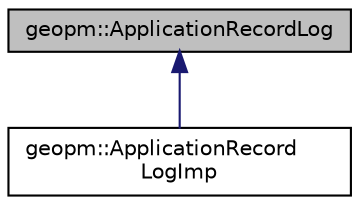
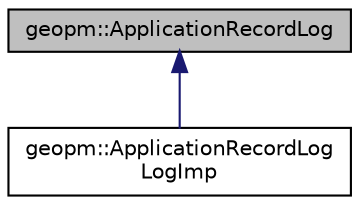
node "geopm::ApplicationRecord LogImp": label "geopm::ApplicationRecord LogImp" -> "geopm::ApplicationRecordLog LogImp"
